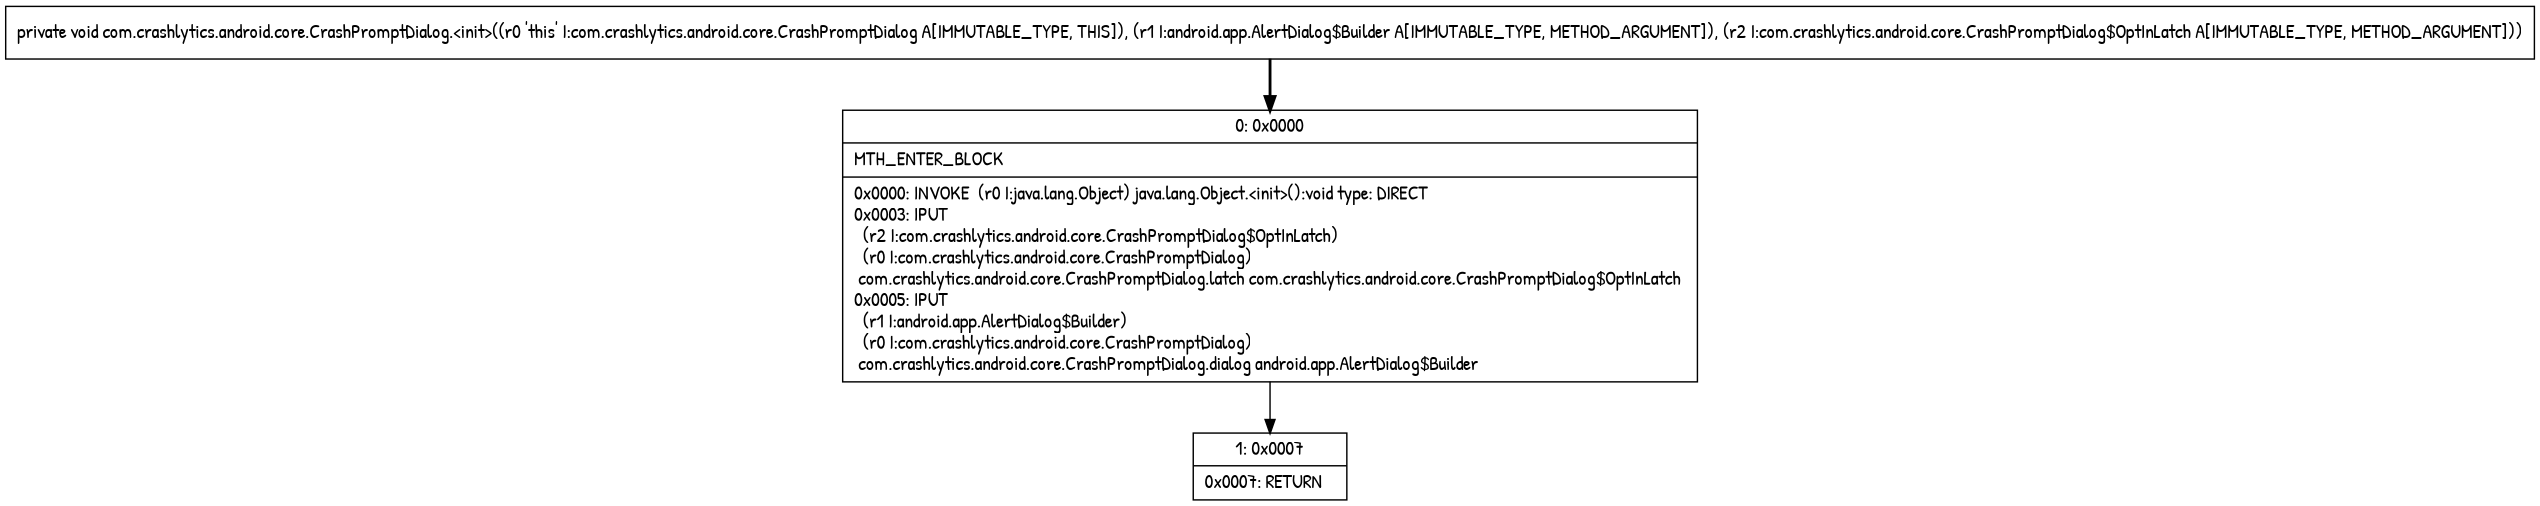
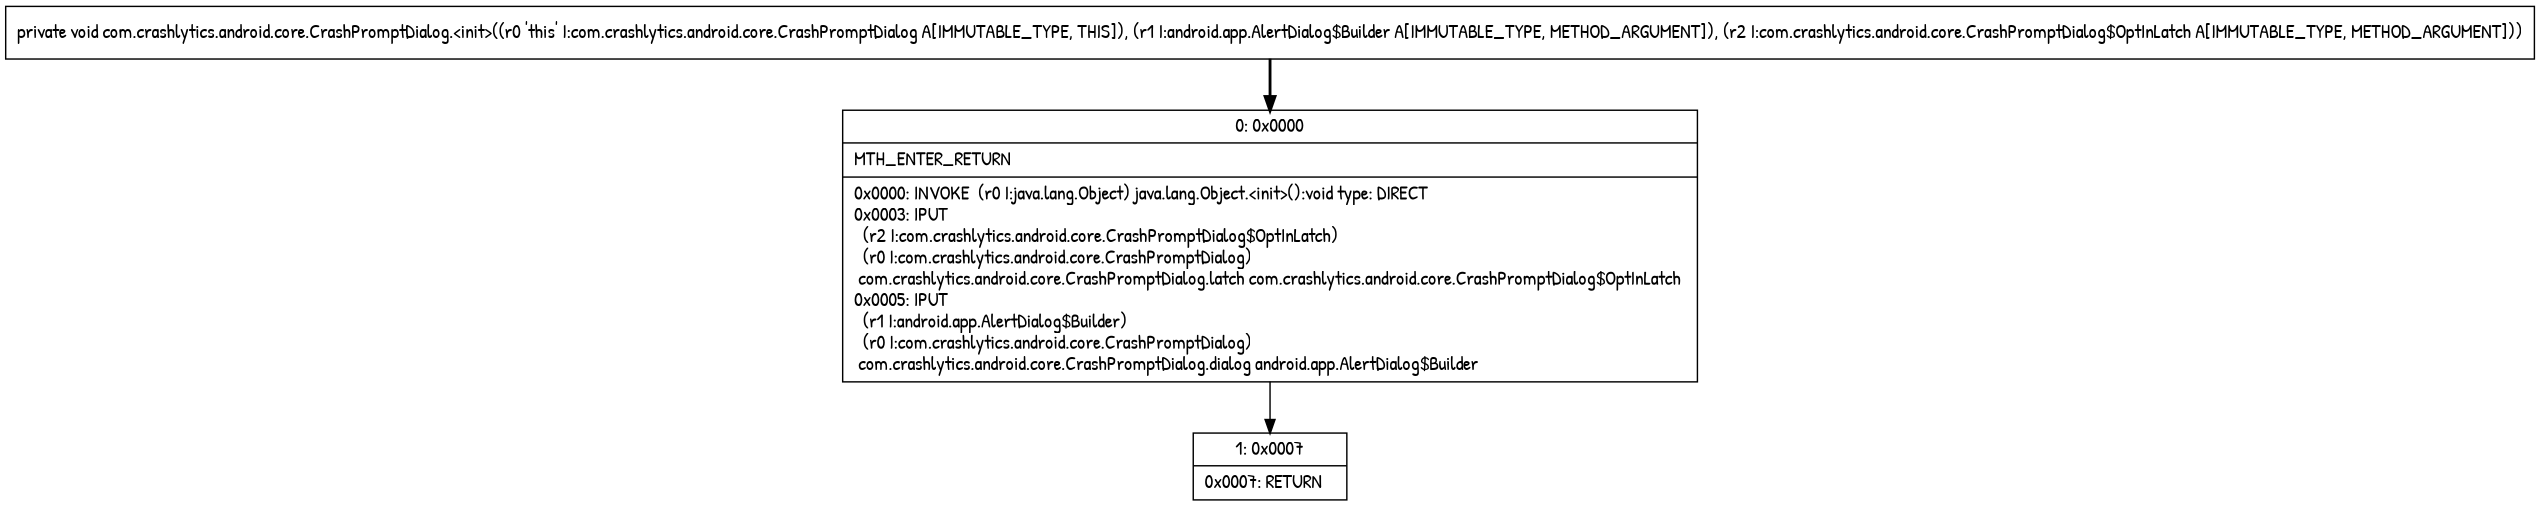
node "0: 0x0000": text "MTH_ENTER_BLOCK" -> "MTH_ENTER_RETURN"
